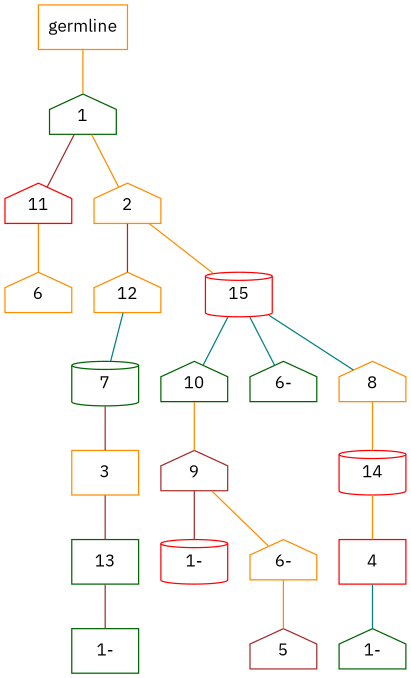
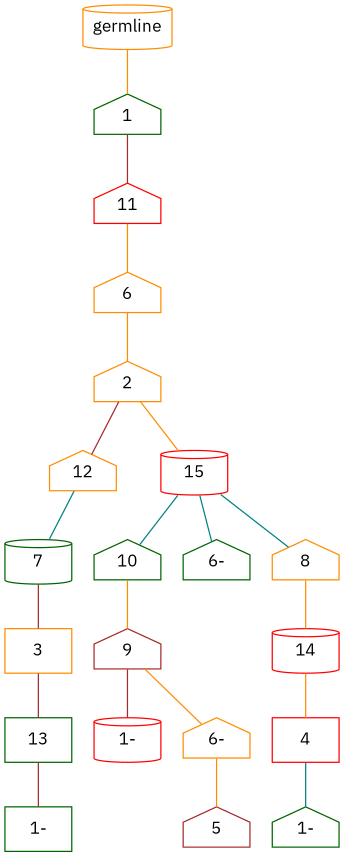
node "germline": shape box -> cylinder
edge "1" -- "2": now "6" -- "2"
